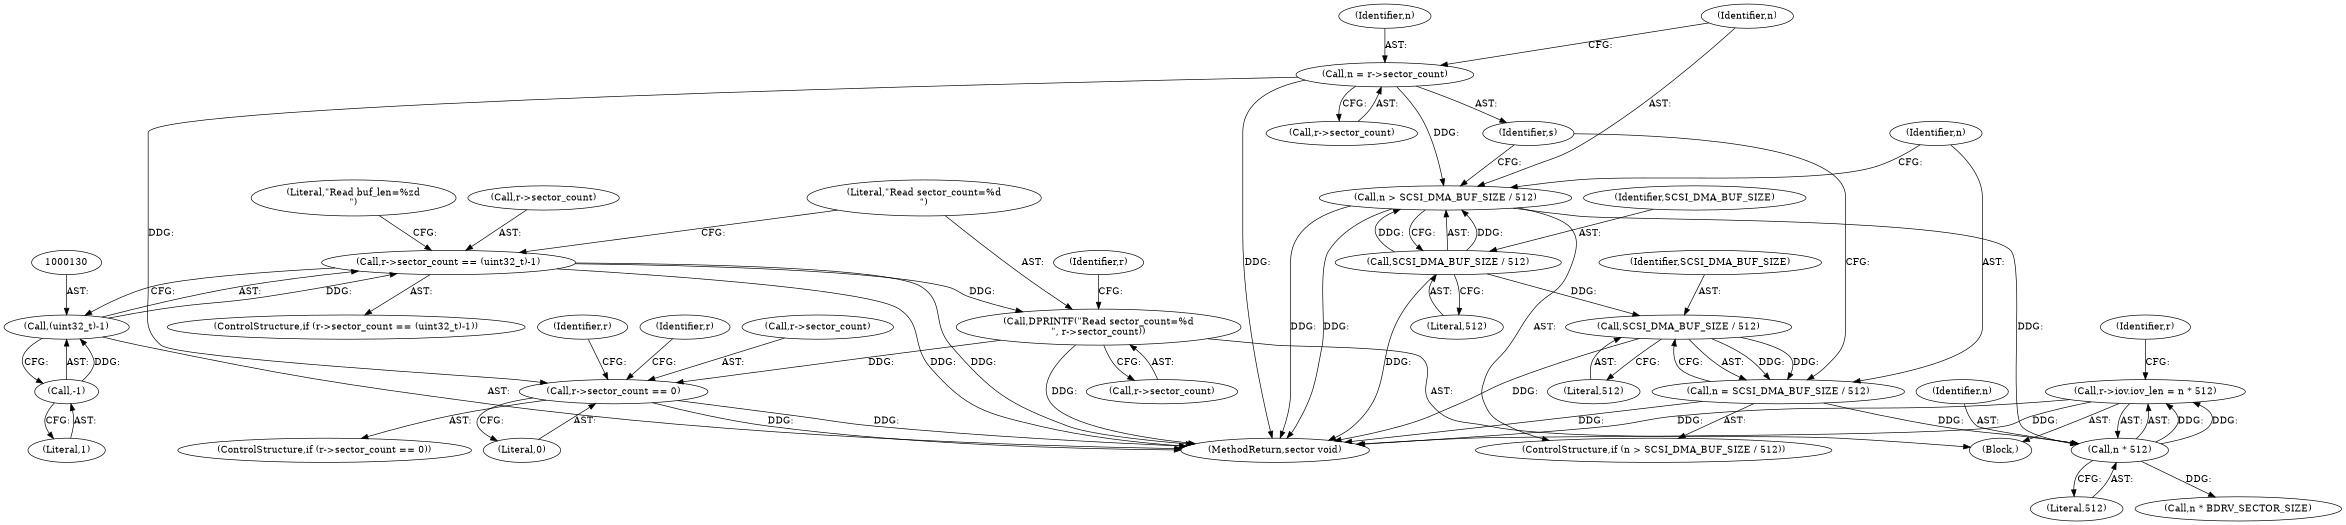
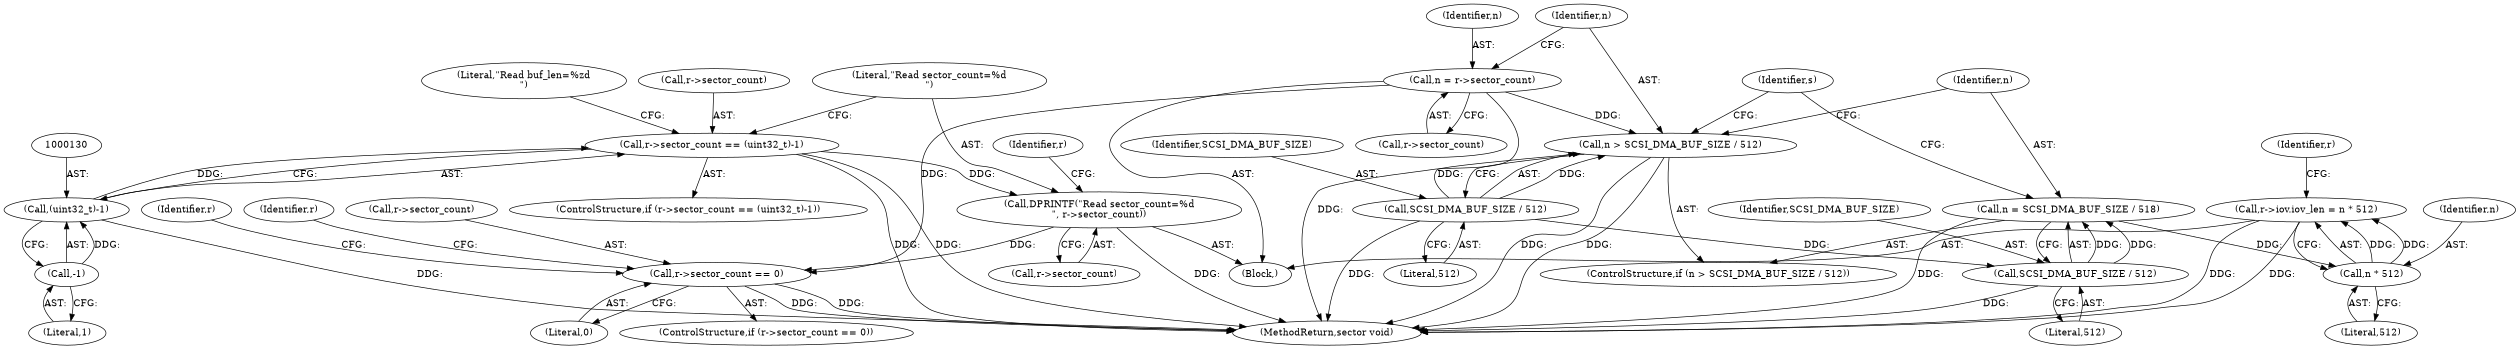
edge "(Call,n = r->sector_count)" -> "(Identifier,s)": now "(Call,n = r->sector_count)" -> "(Block,)"
edge "(Call,n > SCSI_DMA_BUF_SIZE / 512)" -> "(Call,n * 512)": removed, label "DDG:"
edge "(Call,(uint32_t)-1)" -> "(MethodReturn,sector void)": label "AST: " -> "DDG: "
node "(Call,n = SCSI_DMA_BUF_SIZE / 512)": label "(Call,n = SCSI_DMA_BUF_SIZE / 512)" -> "(Call,n = SCSI_DMA_BUF_SIZE / 518)"
edge "(Call,r->iov.iov_len = n * 512)" -> "(Call,n * 512)": label "AST: " -> "CFG: "
node "(Call,n * BDRV_SECTOR_SIZE)": removed
